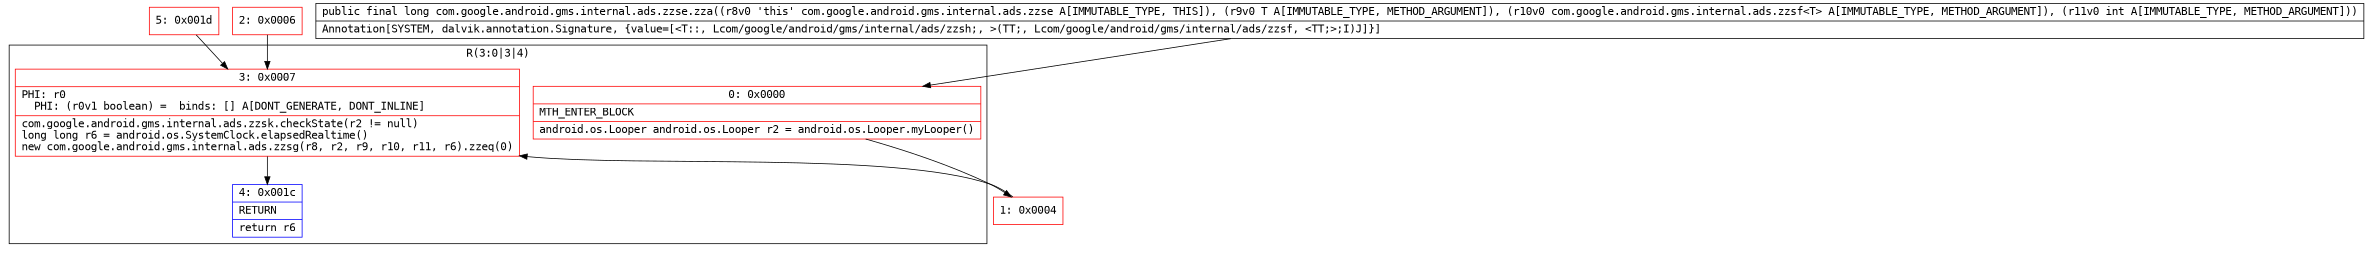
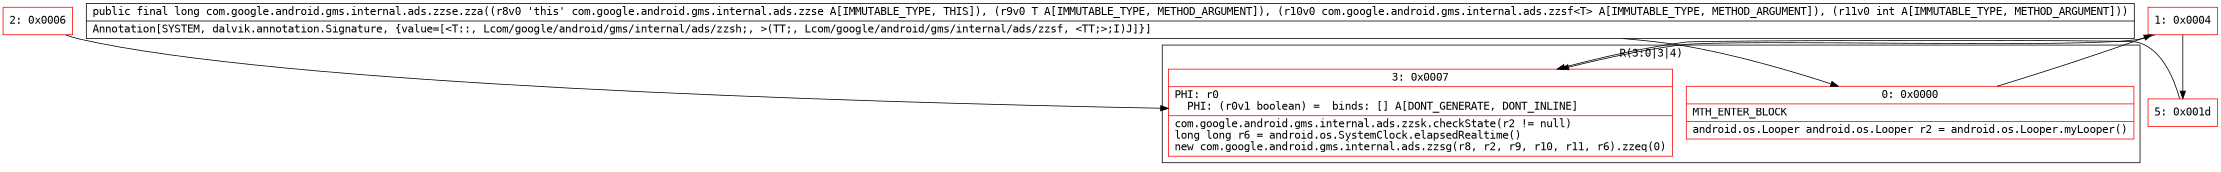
edge "1: 0x0004" -> "5: 0x001d": added
node "4: 0x001c": removed
